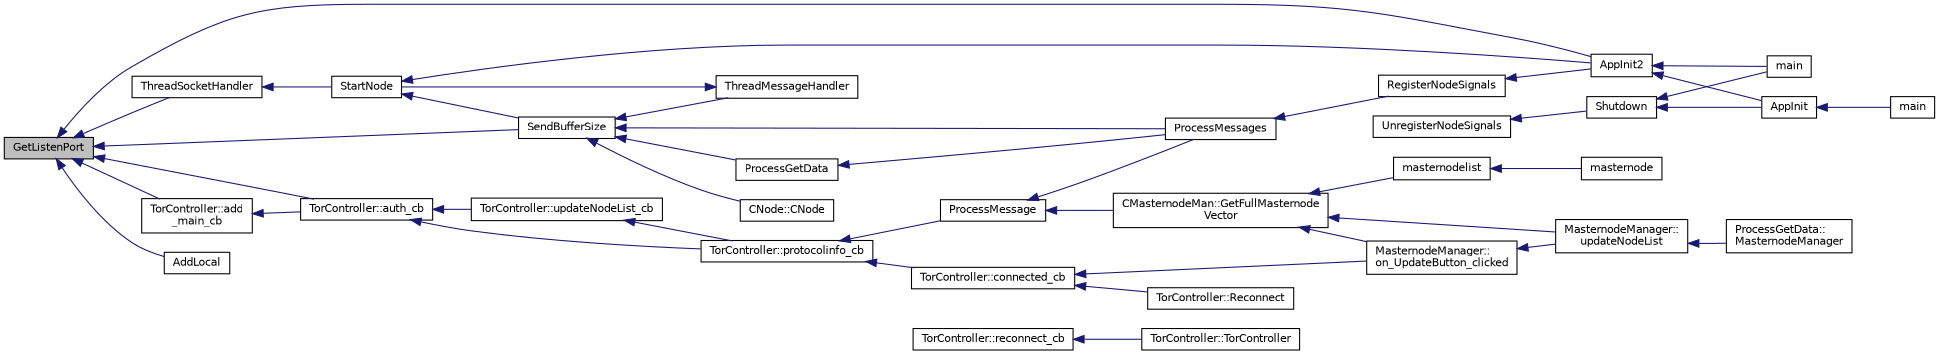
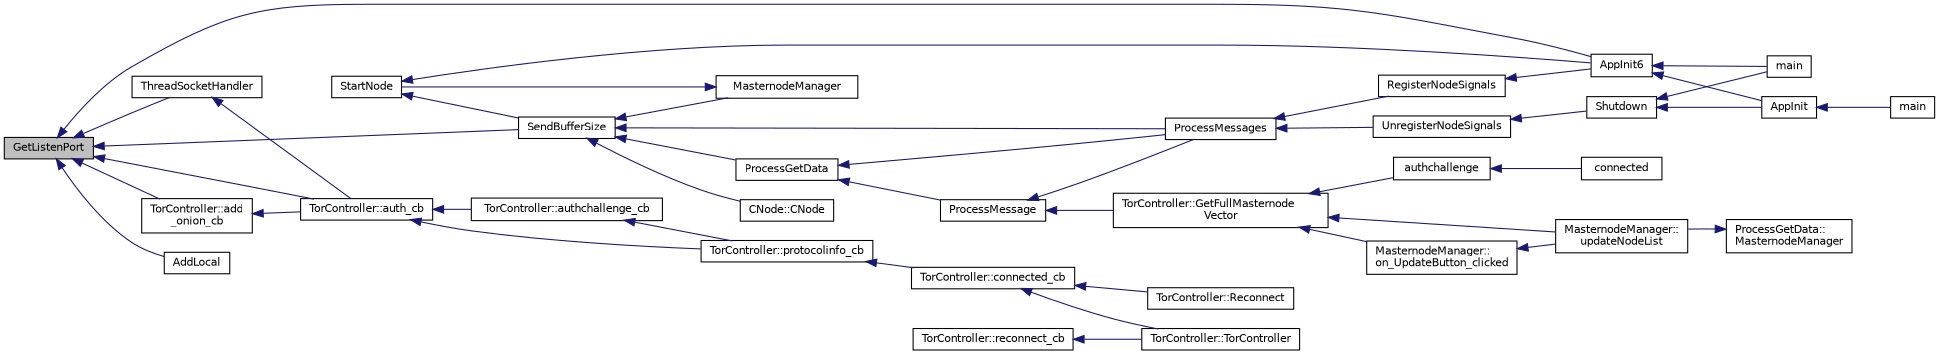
node "AppInit2": label "AppInit2" -> "AppInit6"
edge "StartNode" -> "ThreadSocketHandler": now "TorController::auth_cb" -> "ThreadSocketHandler"
node "ThreadMessageHandler": label "ThreadMessageHandler" -> "MasternodeManager"
edge "UnregisterNodeSignals" -> "ProcessMessages": added
node "masternodelist": label "masternodelist" -> "authchallenge"
node "masternode": label "masternode" -> "connected"
node "TorController::updateNodeList_cb": label "TorController::updateNodeList_cb" -> "TorController::authchallenge_cb"
node "CMasternodeMan::GetFullMasternode Vector": label "CMasternodeMan::GetFullMasternode Vector" -> "TorController::GetFullMasternode Vector"
node "TorController::add _main_cb": label "TorController::add _main_cb" -> "TorController::add _onion_cb"
edge "ProcessMessage" -> "TorController::protocolinfo_cb": now "ProcessMessage" -> "ProcessGetData"
edge "ProcessGetData:: MasternodeManager" -> "MasternodeManager:: updateNodeList": reversed
edge "MasternodeManager:: on_UpdateButton_clicked" -> "TorController::connected_cb": now "TorController::TorController" -> "TorController::connected_cb"
